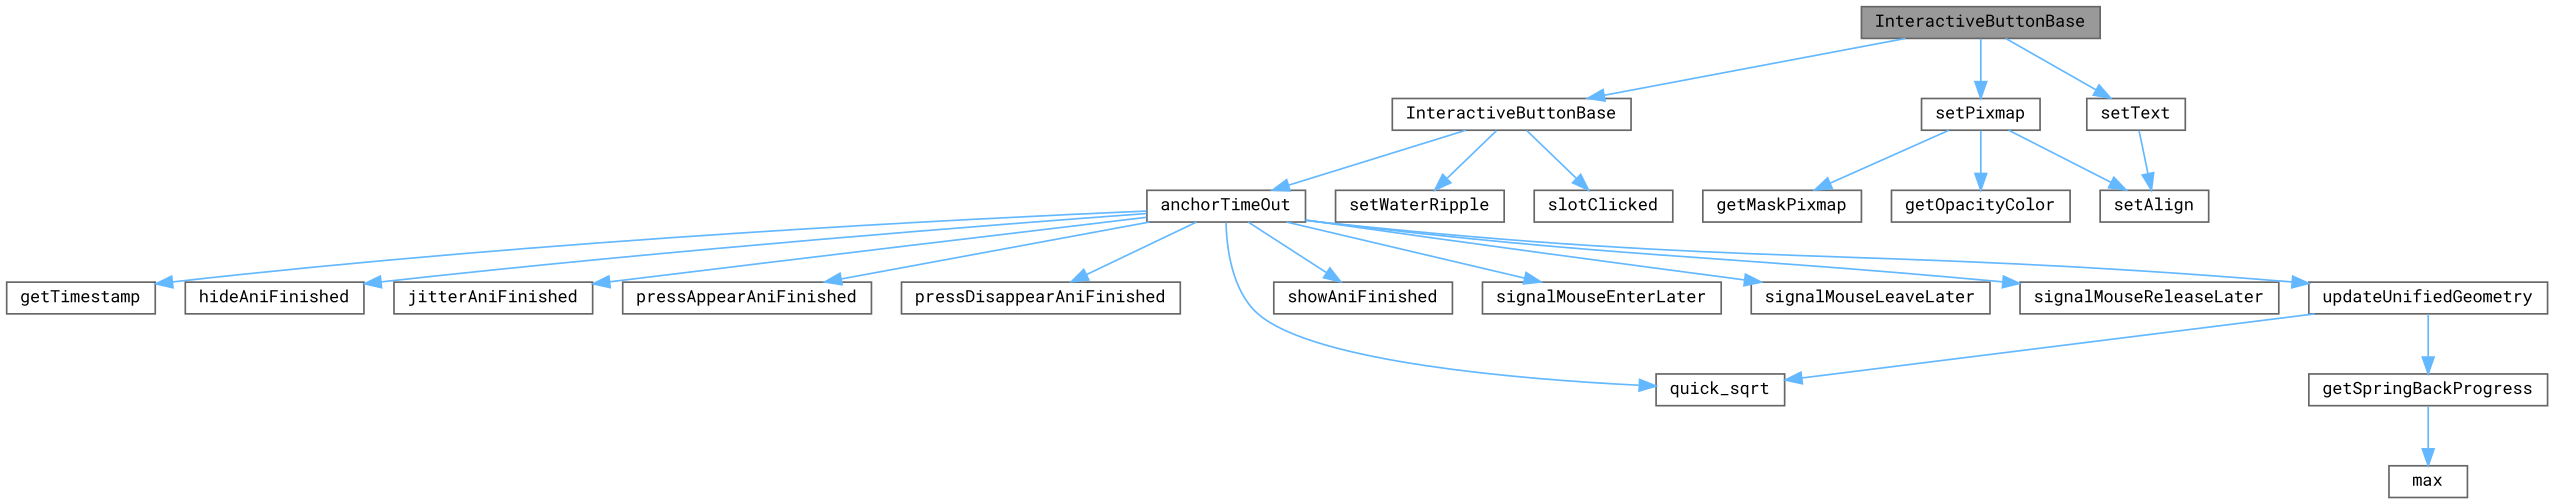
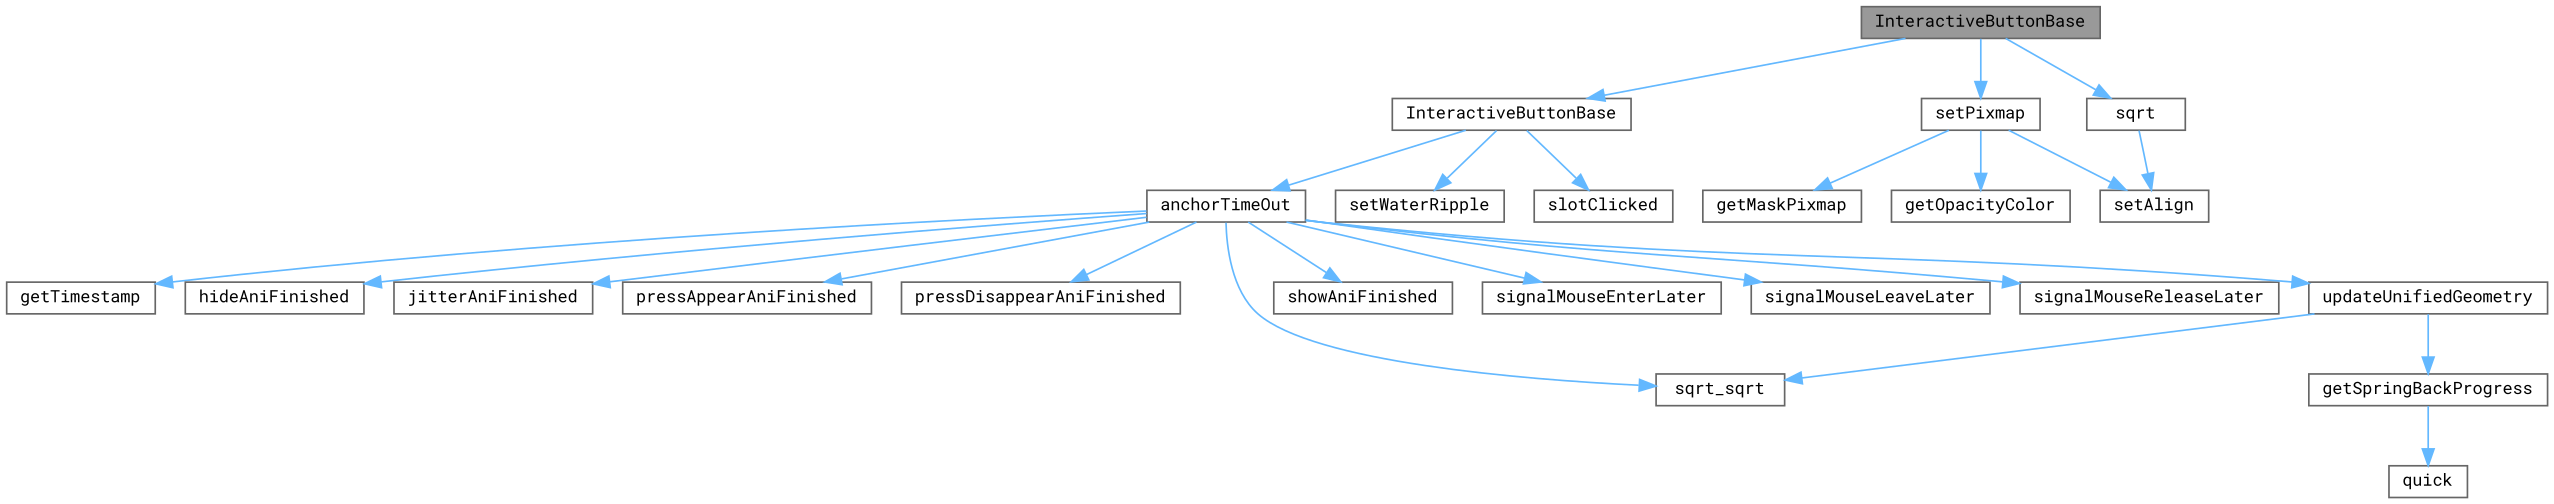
node "setText": label "setText" -> "sqrt"
node "quick_sqrt": label "quick_sqrt" -> "sqrt_sqrt"
node "max": label "max" -> "quick"
